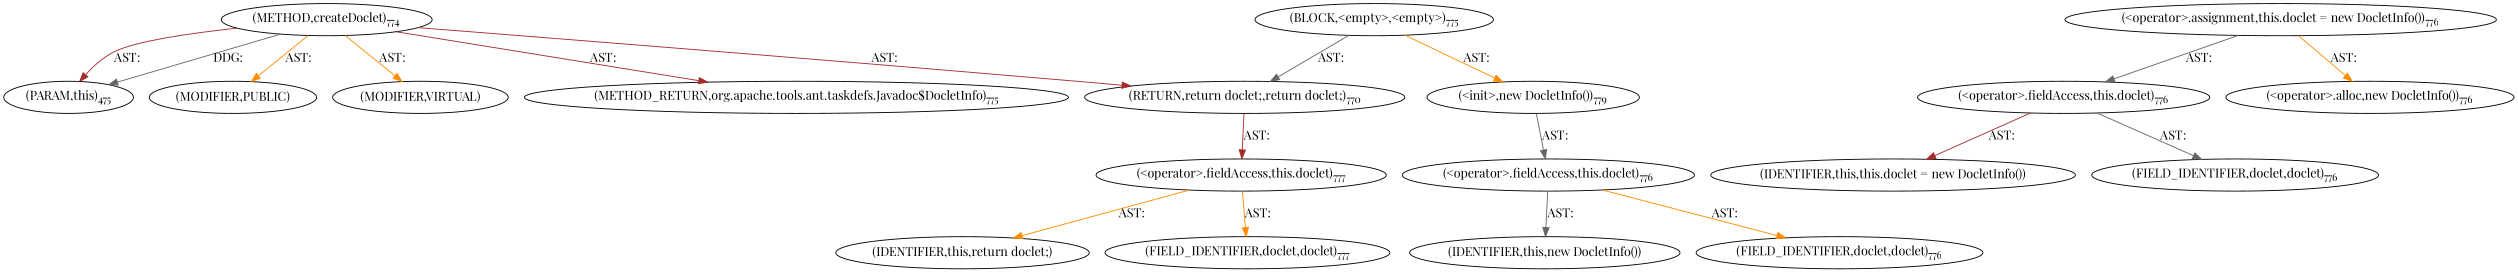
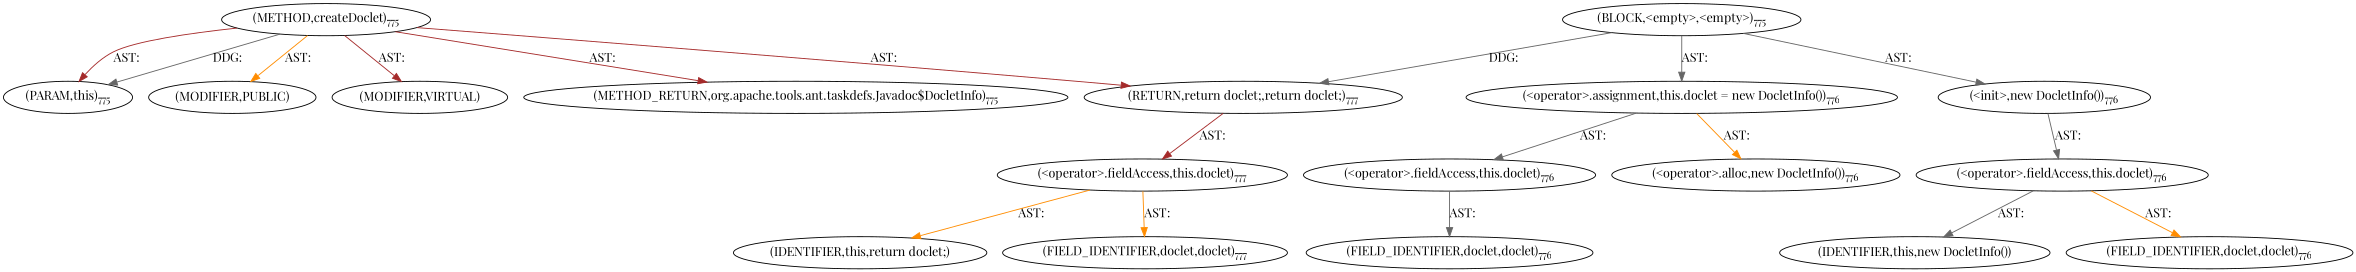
node "(METHOD,createDoclet)": text "774" -> "775"
edge "(BLOCK,<empty>,<empty>)" -> "(<operator>.assignment,this.doclet = new DocletInfo())": added, label "AST:"
edge "(METHOD,createDoclet)" -> "(MODIFIER,VIRTUAL)": color darkorange -> brown
edge "(BLOCK,<empty>,<empty>)" -> "(<init>,new DocletInfo())": color darkorange -> gray40
edge "(BLOCK,<empty>,<empty>)" -> "(RETURN,return doclet;,return doclet;)": label "AST: " -> "DDG: "
node "(PARAM,this)": text "475" -> "775"
node "(RETURN,return doclet;,return doclet;)": text "770" -> "777"
node "(<init>,new DocletInfo())": text "779" -> "776"
node "(IDENTIFIER,this,this.doclet = new DocletInfo())": removed
